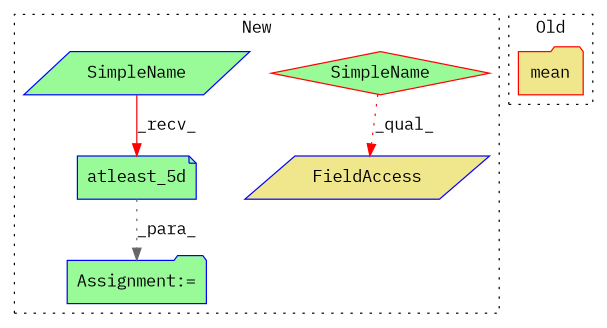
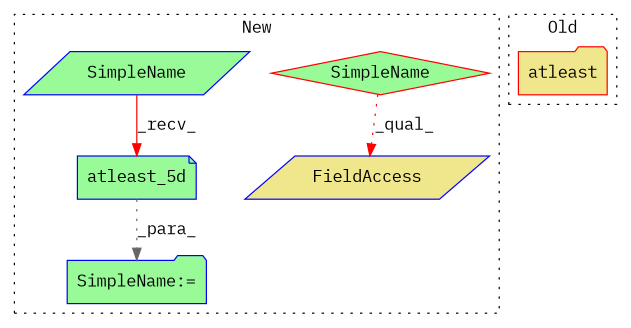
node "mean": label "mean" -> "atleast"
node "Assignment:=": label "Assignment:=" -> "SimpleName:="
